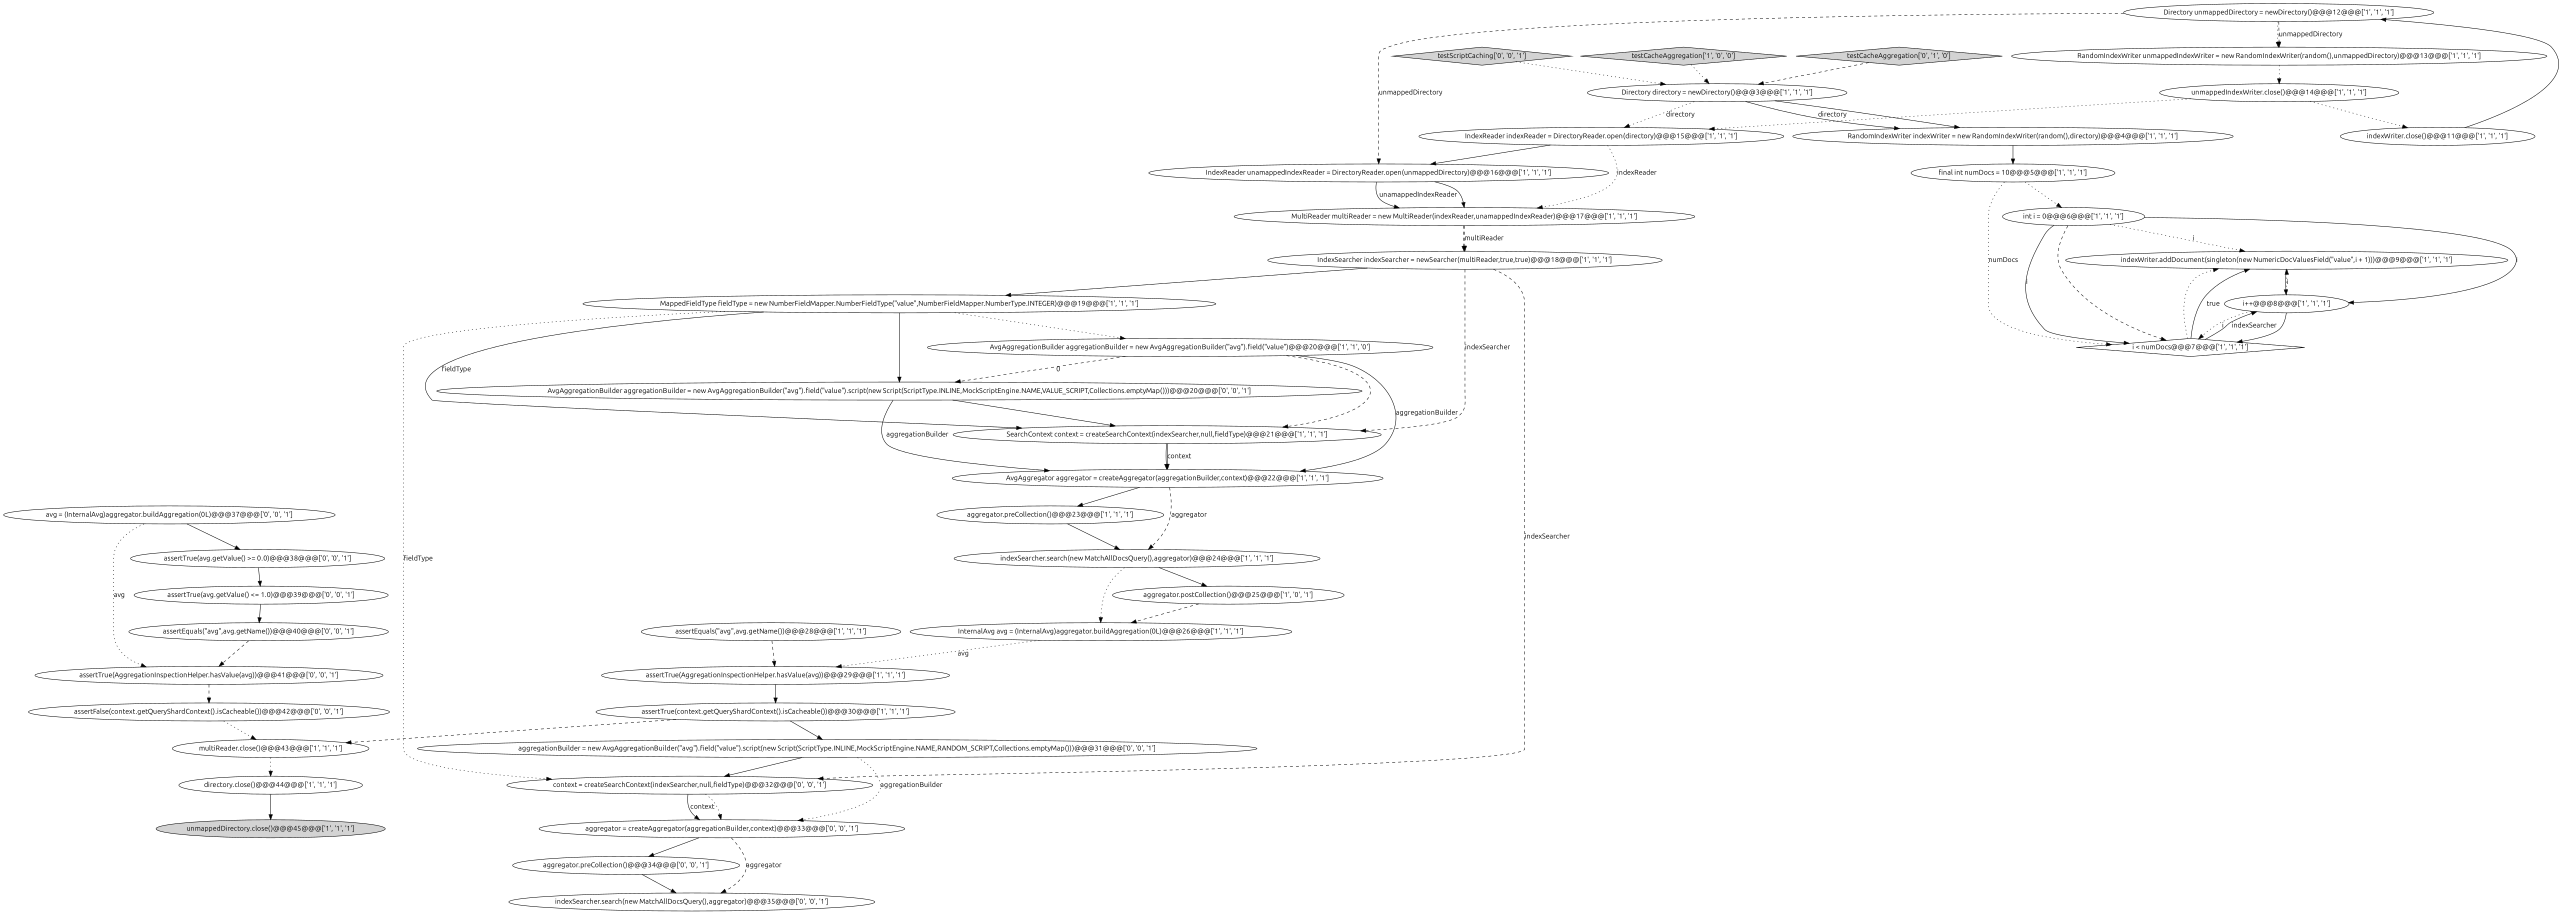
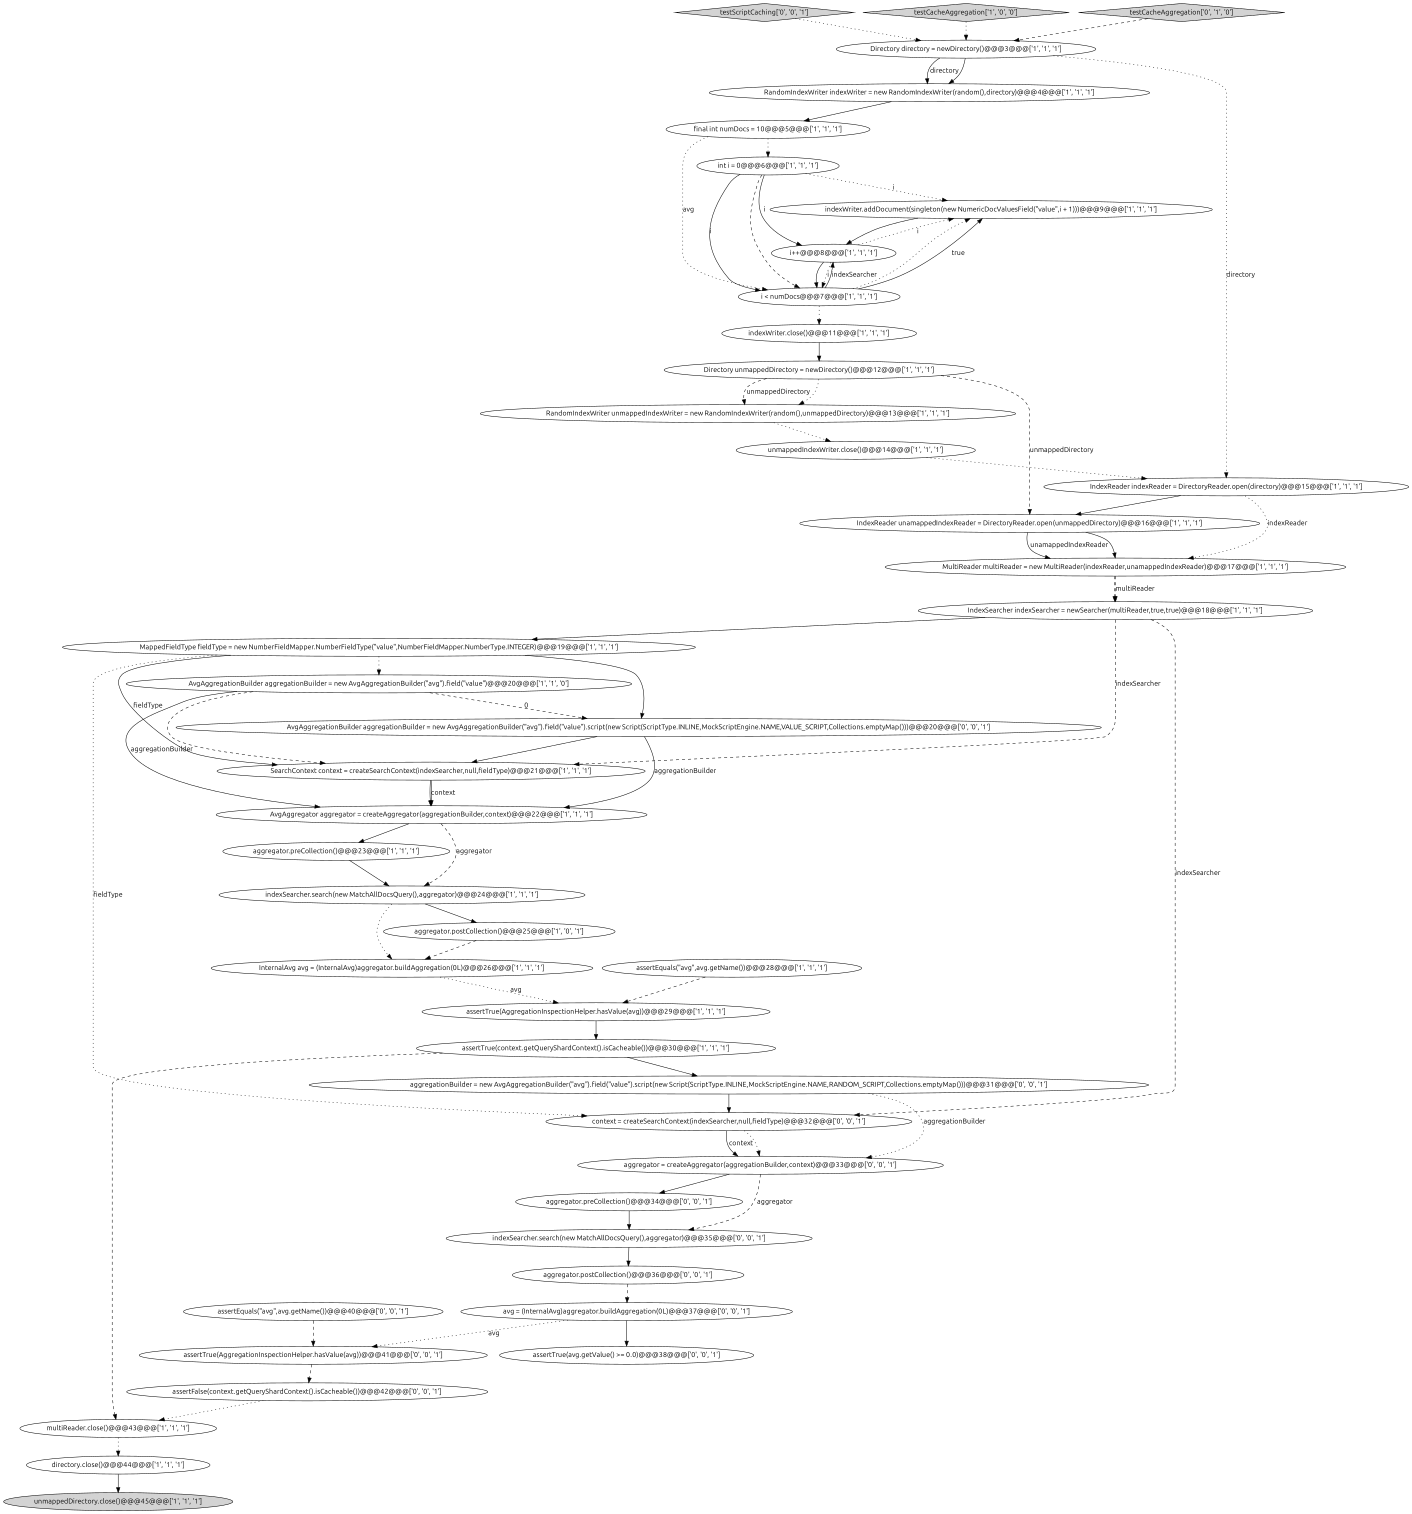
edge "unmappedIndexWriter.close()@@@14@@@['1', '1', '1']" -> "indexWriter.close()@@@11@@@['1', '1', '1']": now "i < numDocs@@@7@@@['1', '1', '1']" -> "indexWriter.close()@@@11@@@['1', '1', '1']"
edge "final int numDocs = 10@@@5@@@['1', '1', '1']" -> "i < numDocs@@@7@@@['1', '1', '1']": label "numDocs" -> "avg"
node "i < numDocs@@@7@@@['1', '1', '1']": shape diamond -> ellipse
node "assertTrue(avg.getValue() <= 1.0)@@@39@@@['0', '0', '1']": removed
node "aggregator.postCollection()@@@36@@@['0', '0', '1']": added
